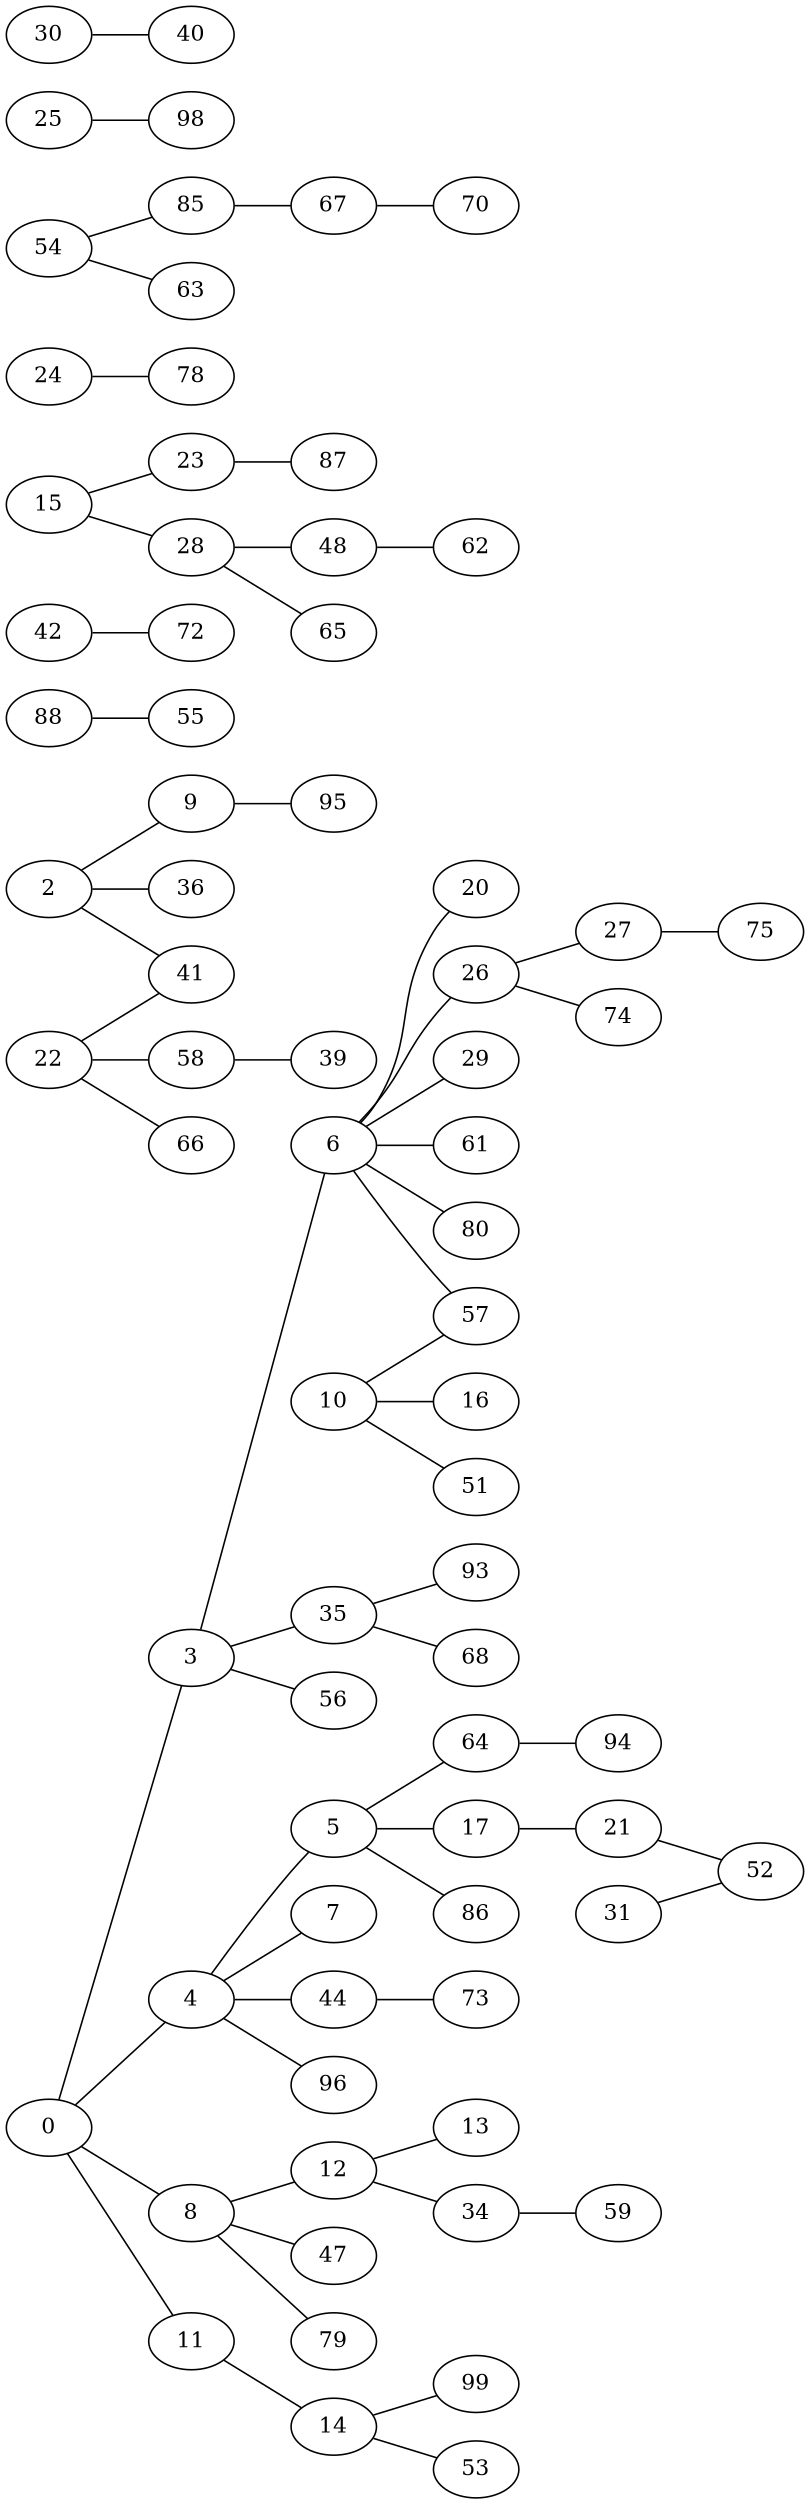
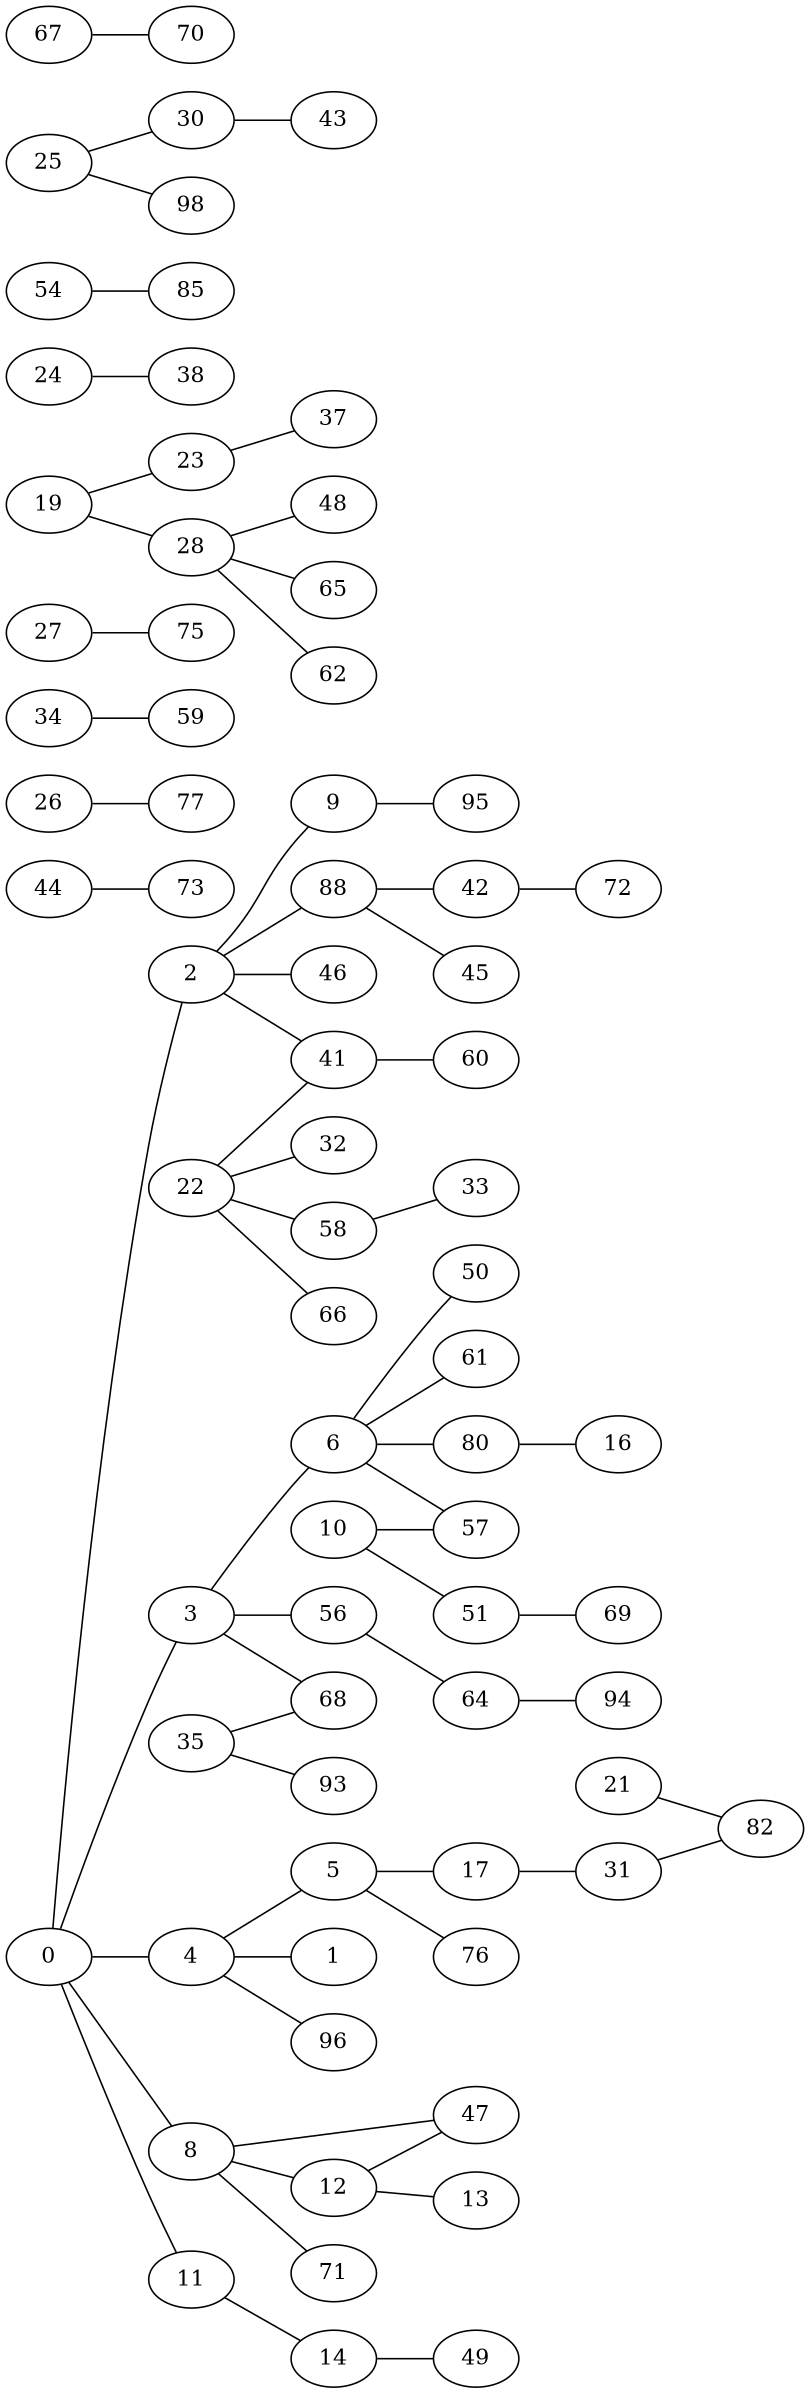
node "40": label "40" -> "43"
edge "30" -- "25": added
edge "85" -- "67": removed
node "63": removed
node "78": label "78" -> "38"
node "87": label "87" -> "37"
node "15": label "15" -> "19"
edge "48" -- "62": now "28" -- "62"
node "55": label "55" -> "45"
node "36": label "36" -> "46"
edge "88" -- "42": added
node "20": label "20" -> "50"
edge "88" -- "2": added
edge "27" -- "26": removed
node "74": label "74" -> "77"
edge "26" -- "6": removed
node "39": label "39" -> "33"
node "60": added
node "29": removed
node "32": added
edge "10" -- "16": now "80" -- "16"
edge "2" -- "0": added
node "69": added
edge "35" -- "3": now "68" -- "3"
edge "64" -- "5": now "64" -- "56"
edge "17" -- "21": now "17" -- "31"
node "52": label "52" -> "82"
node "7": label "7" -> "1"
node "86": label "86" -> "76"
edge "4" -- "44": removed
edge "12" -- "34": now "12" -- "47"
node "79": label "79" -> "71"
node "99": label "99" -> "49"
node "53": removed
